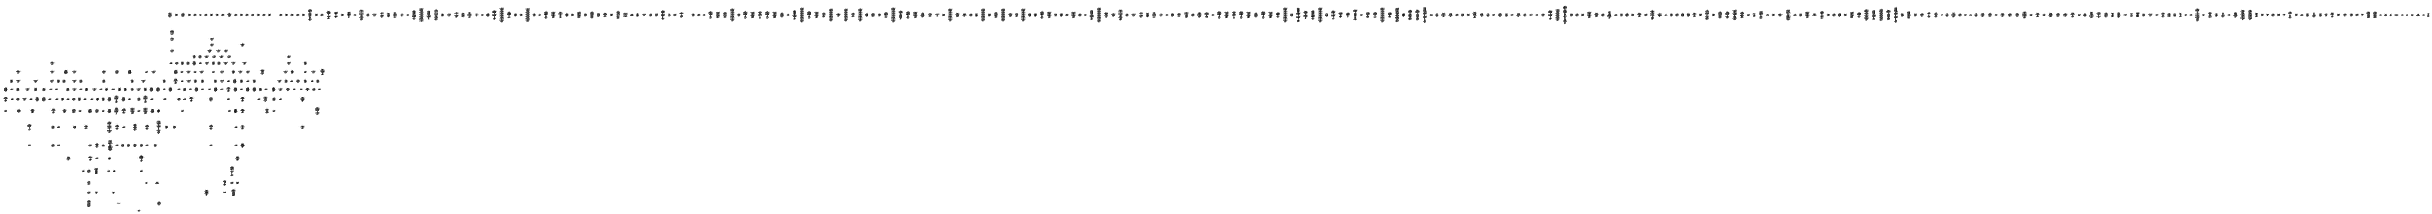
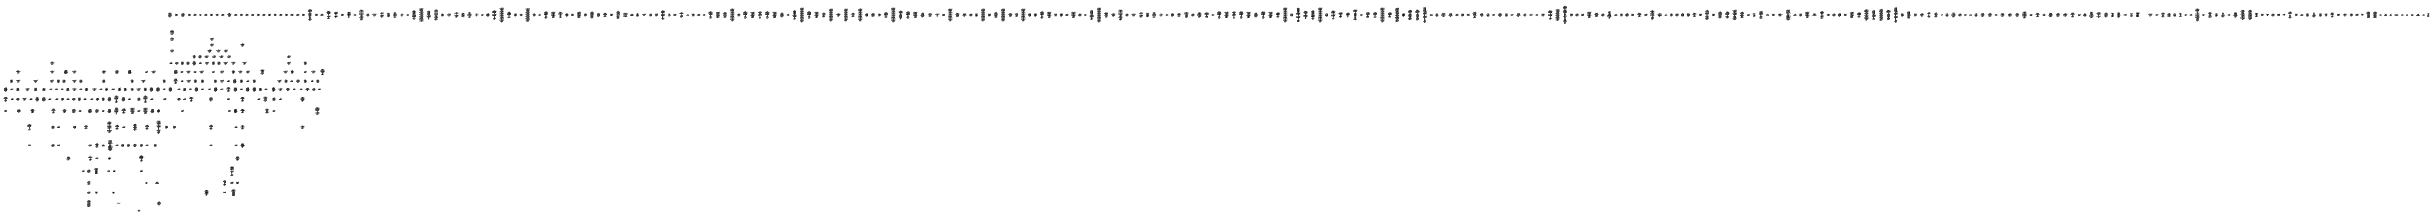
node "# 0x5a6 JUMPDEST PUSHX Data JUMP": added
node "# 0xc38 JUMPDEST": added
node "# 0x2141 JUMPDEST ISZERO PUSHX Data JUMPI": removed
node "# 0x30e PUSHX Data REVERT": added
